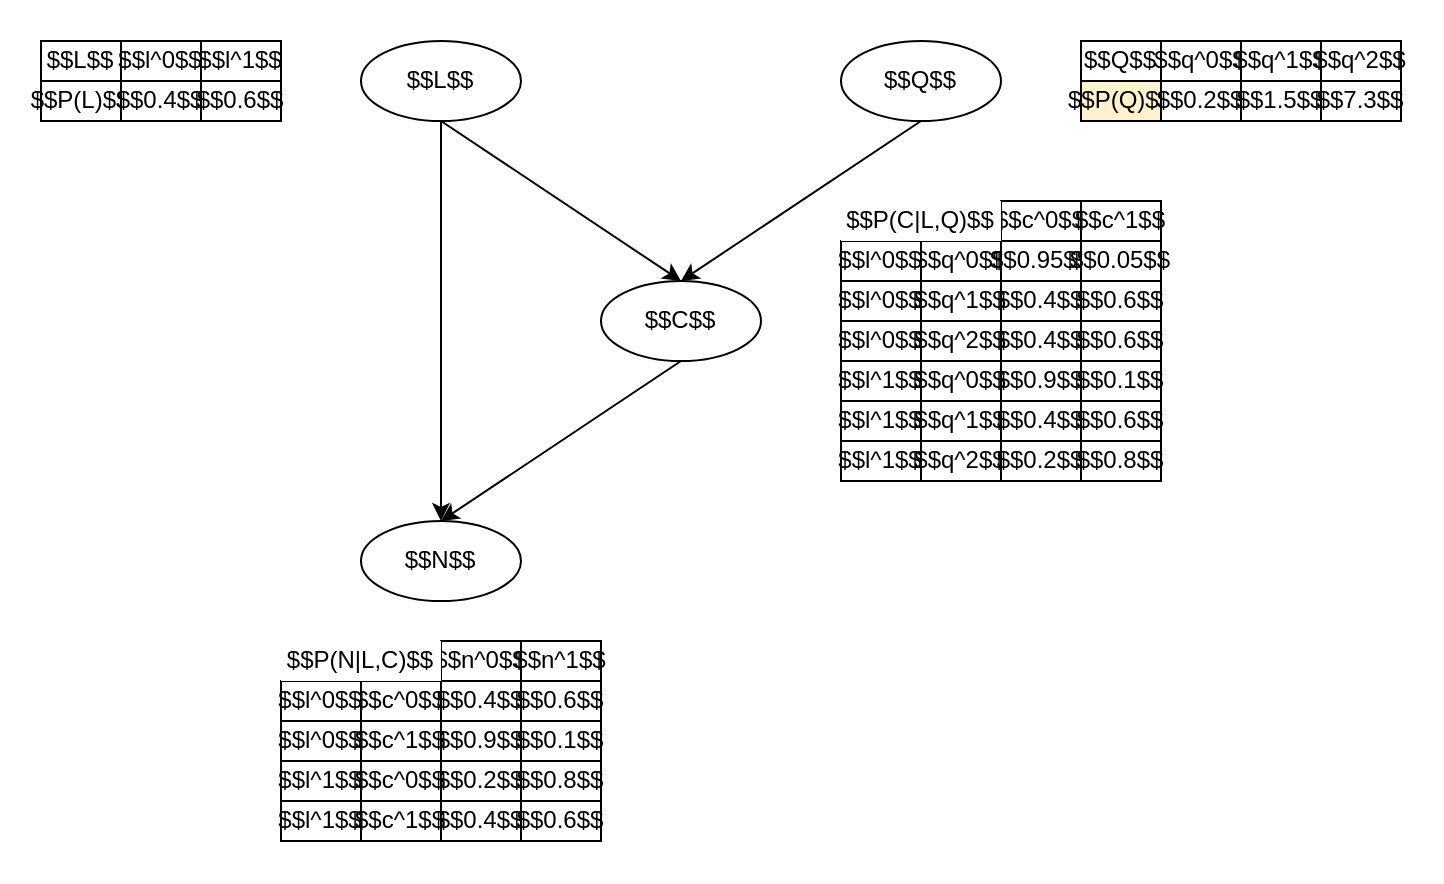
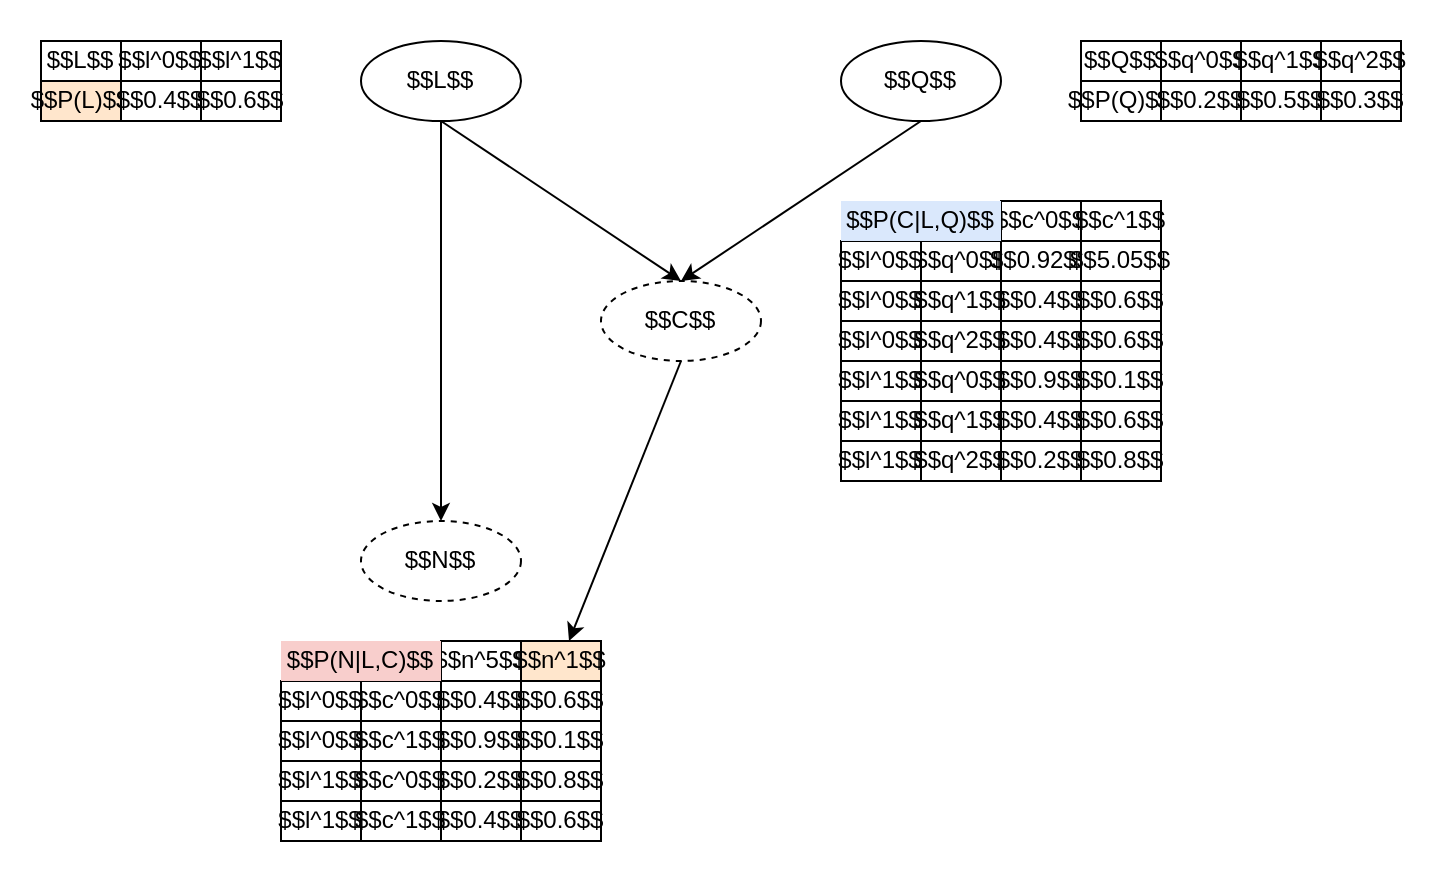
node "$$P(L)$$": fillcolor #ffffff -> #ffe6cc
node "$$P(Q)$$": fillcolor #fff2cc -> #ffffff
node "$$1.5$$": label "$$1.5$$" -> "$$0.5$$"
node "$$7.3$$": label "$$7.3$$" -> "$$0.3$$"
node "$$P(C|L,Q)$$": fillcolor #ffffff -> #dae8fc
node "$$0.95$$": label "$$0.95$$" -> "$$0.92$$"
node "$$0.05$$": label "$$0.05$$" -> "$$5.05$$"
node "$$C$$": style solid -> dashed
edge "$$C$$" -> "$$N$$": now "$$C$$" -> "$$n^1$$"
node "$$N$$": style solid -> dashed
node "$$P(N|L,C)$$": fillcolor #ffffff -> #f8cecc
node "$$n^0$$": label "$$n^0$$" -> "$$n^5$$"
node "$$n^1$$": fillcolor #ffffff -> #ffe6cc
